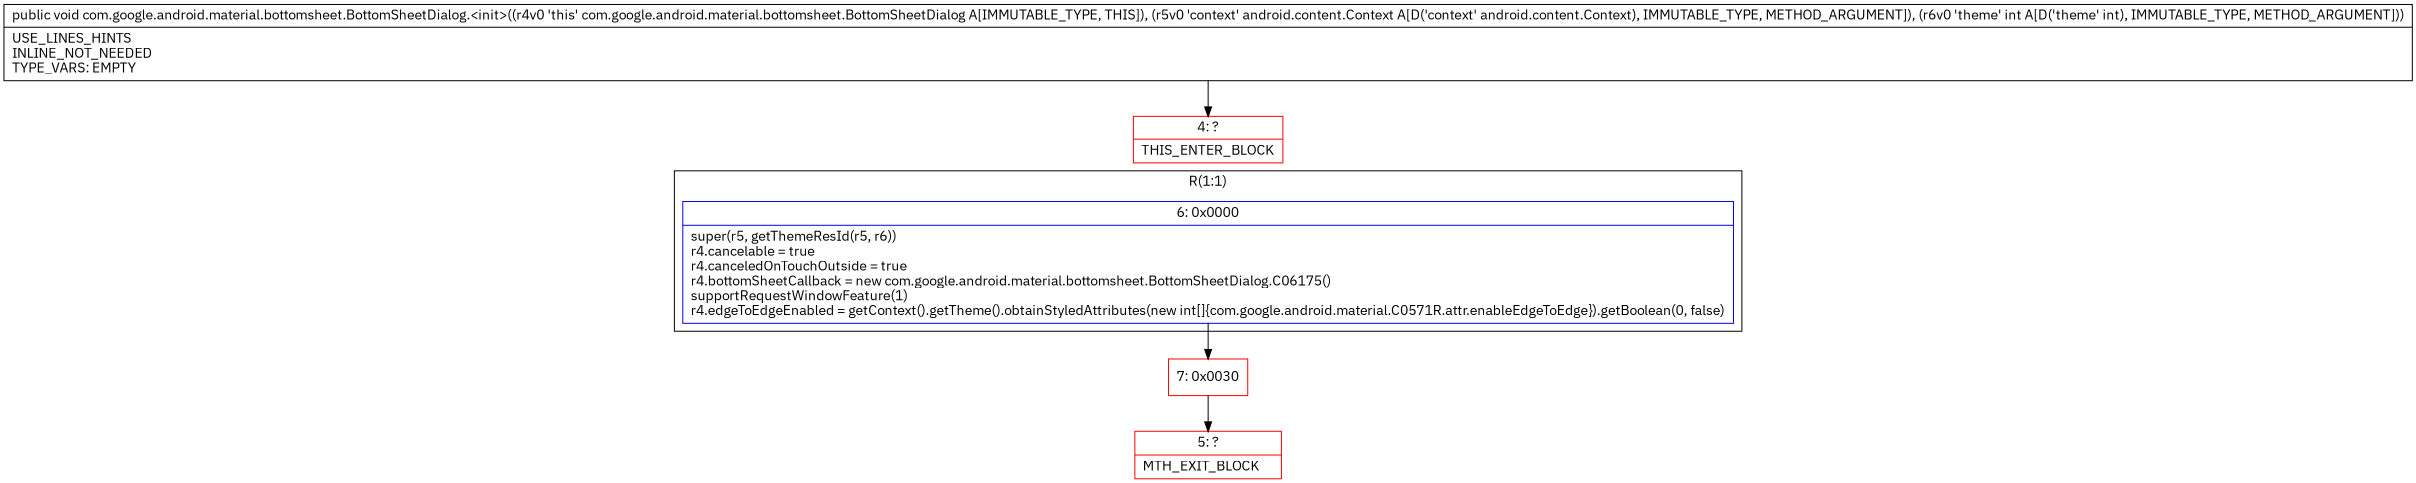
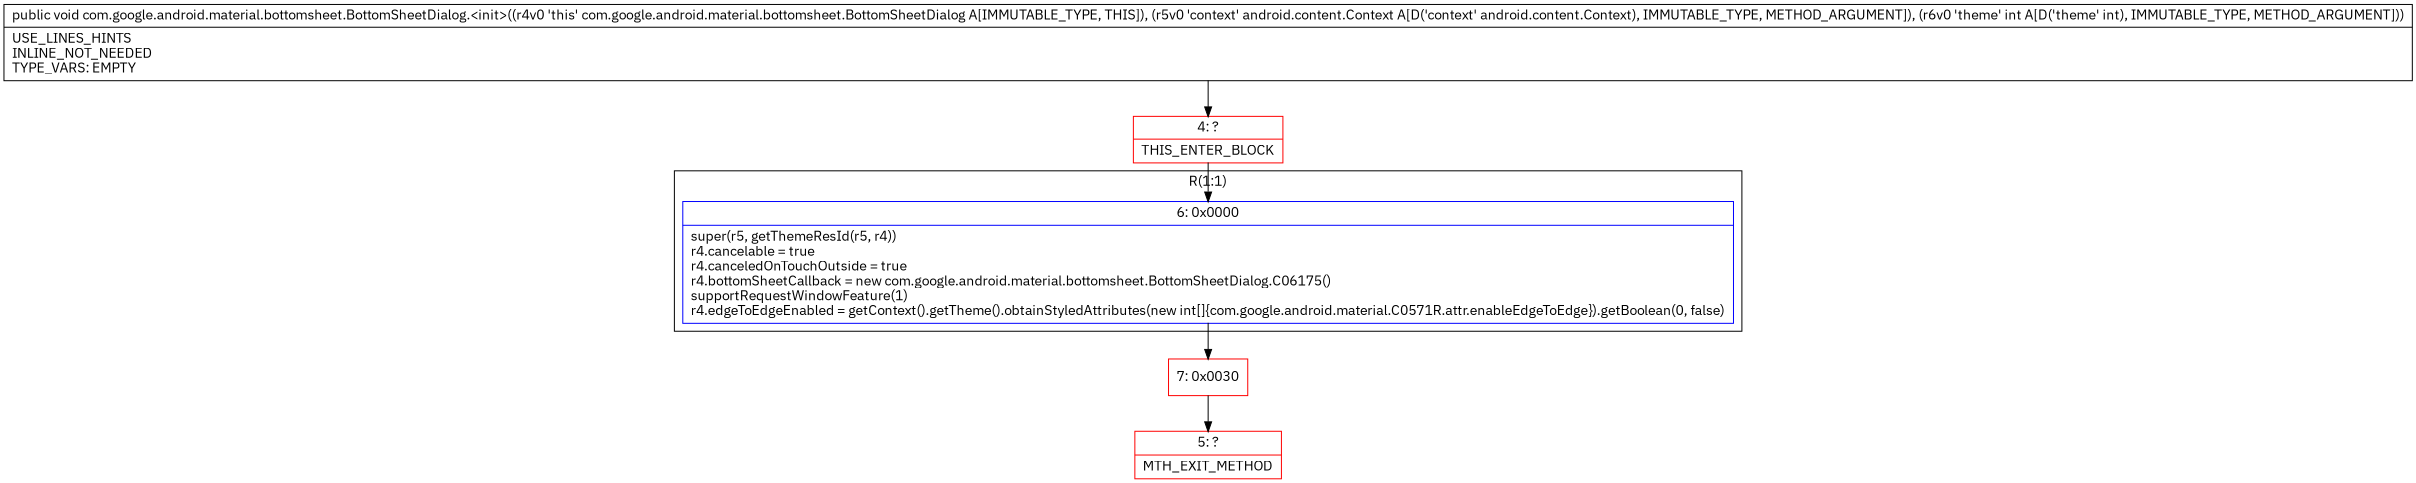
edge "4: ?" -> "6: 0x0000": added
node "6: 0x0000": text "super(r5, getThemeResId(r5, r6))" -> "super(r5, getThemeResId(r5, r4))"
node "5: ?": text "MTH_EXIT_BLOCK" -> "MTH_EXIT_METHOD"
